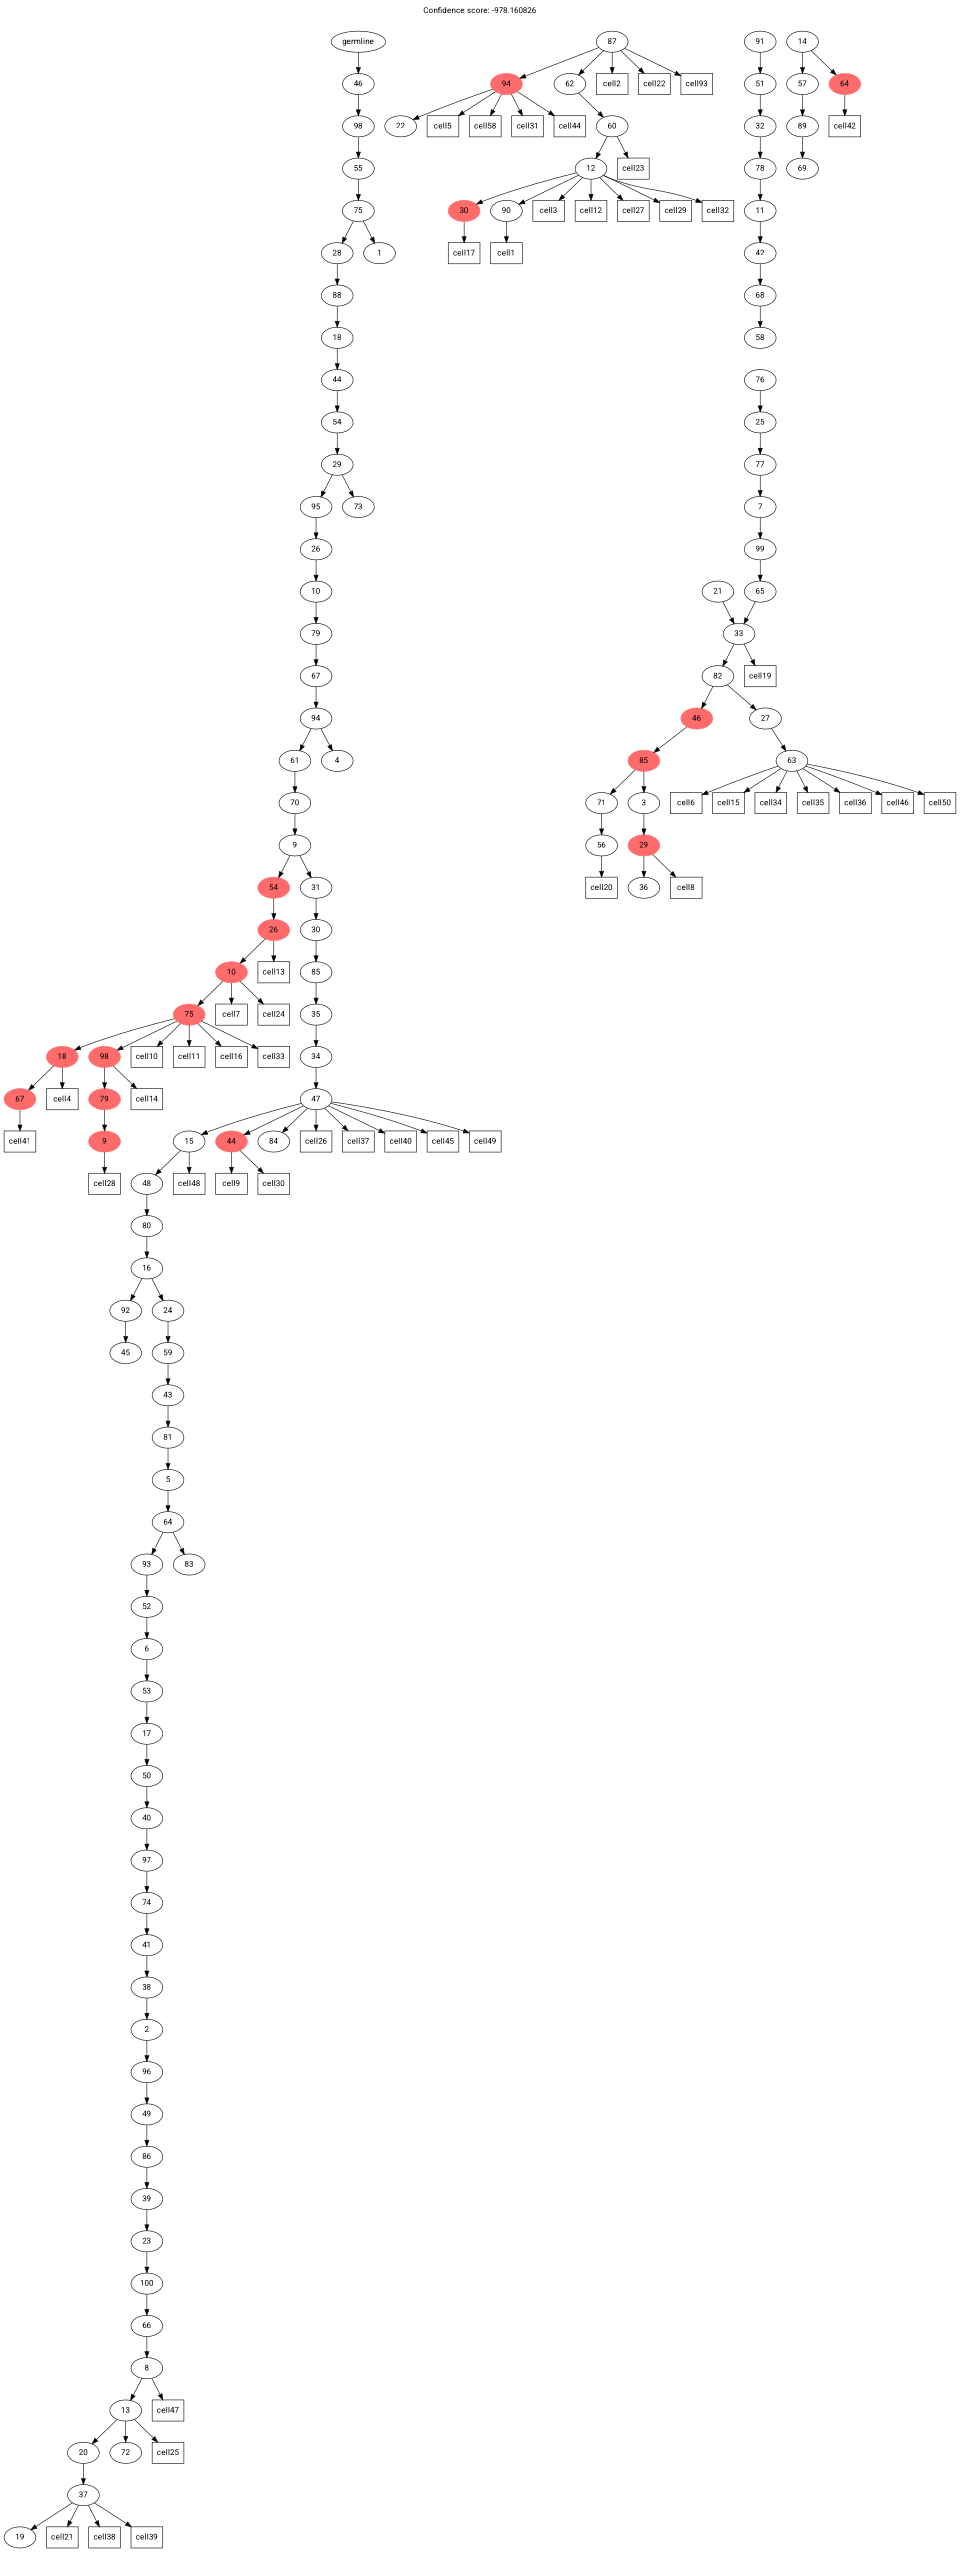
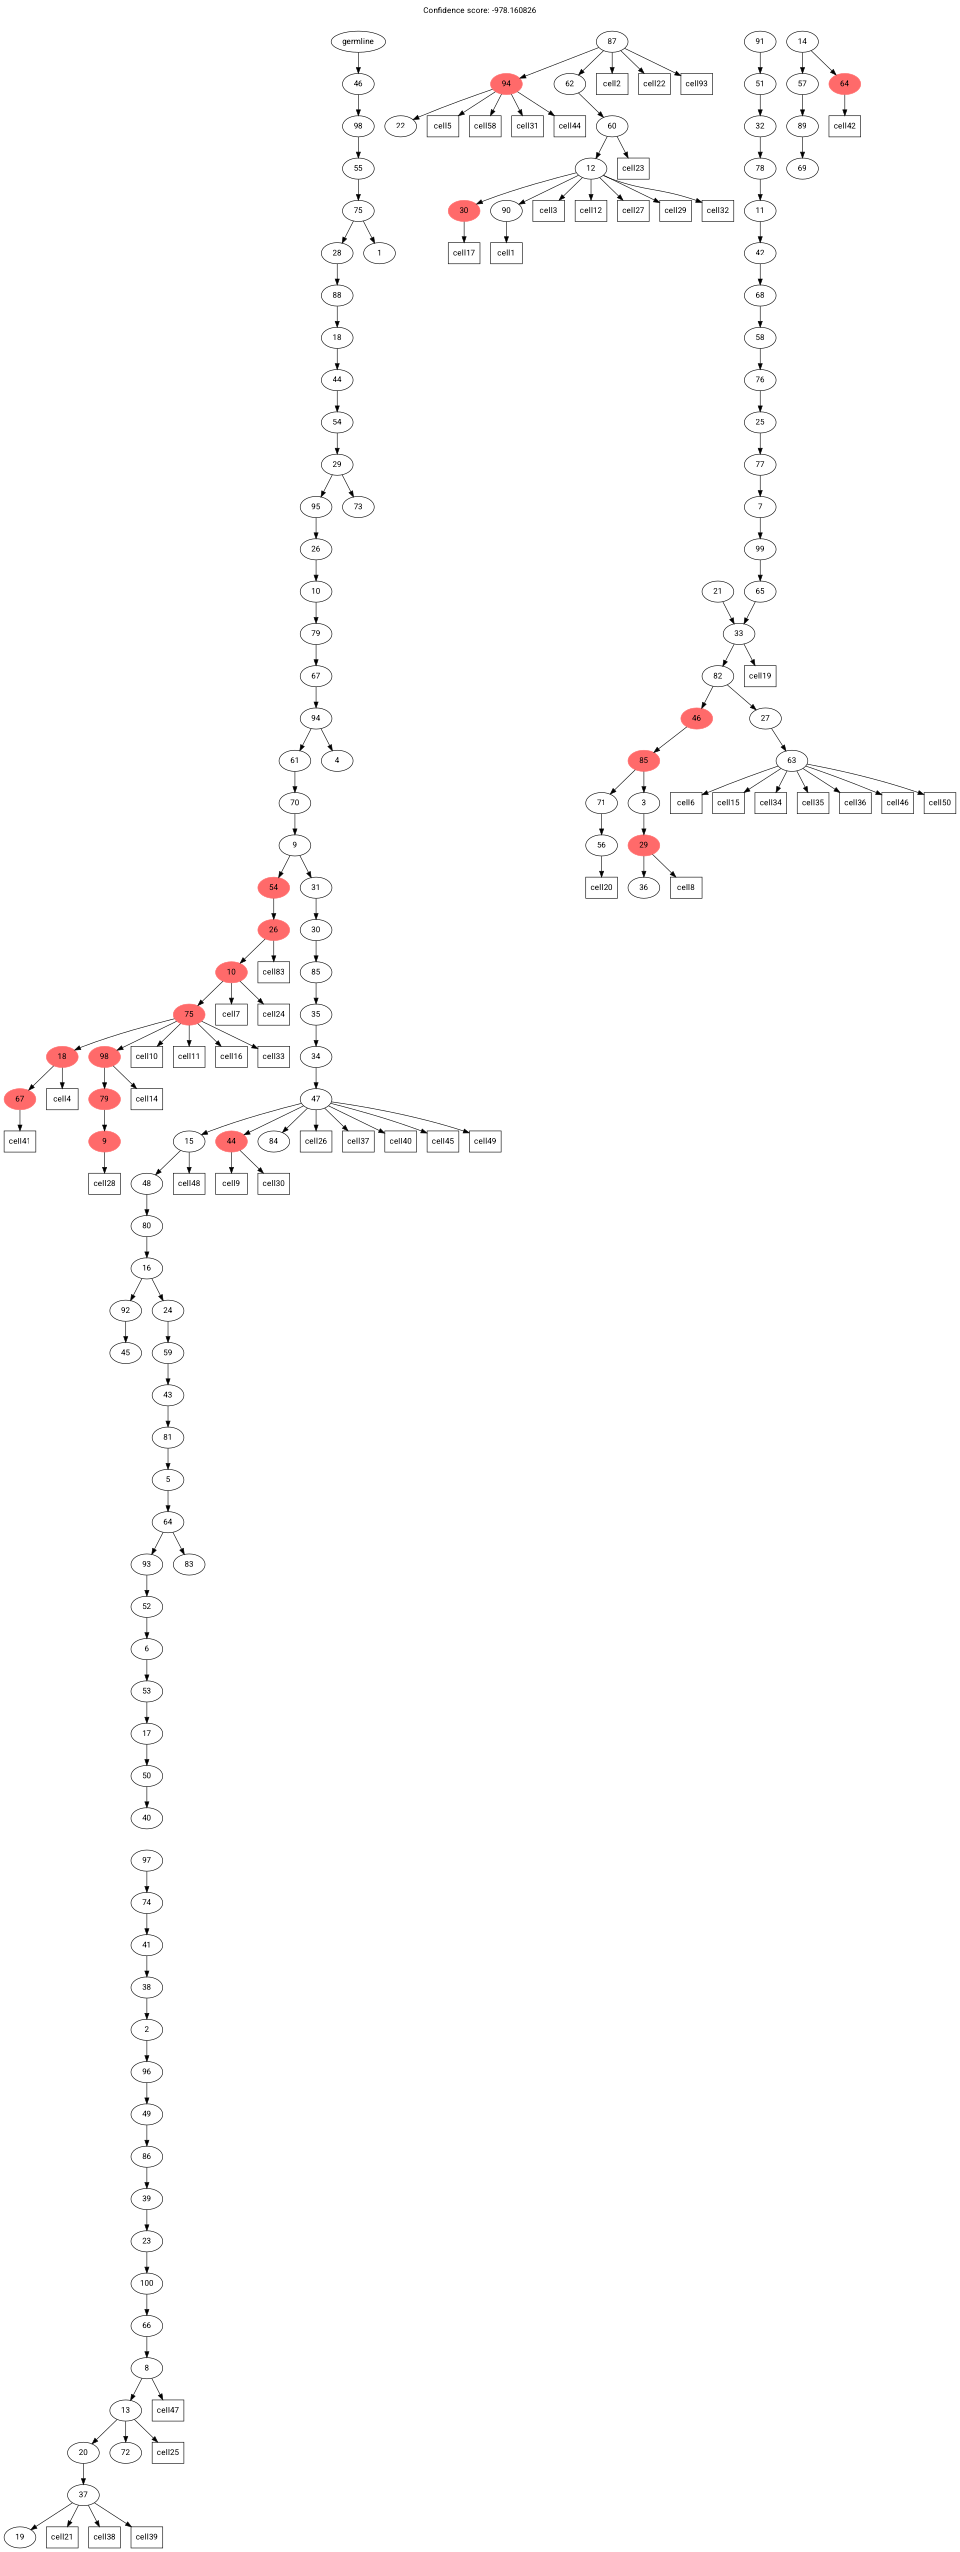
edge "58" -> "76": added
node "cell13": label "cell13" -> "cell83"
edge "40" -> "97": removed
